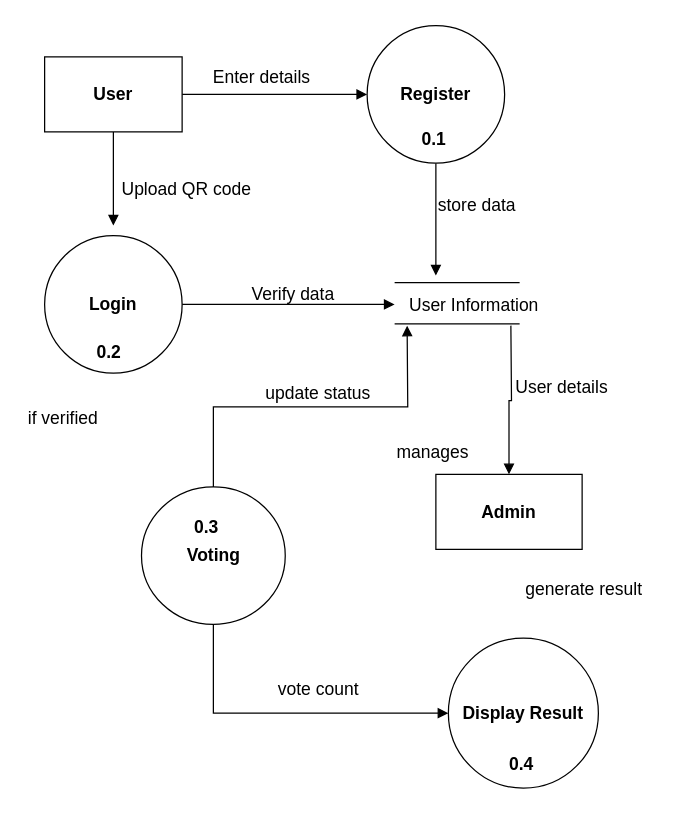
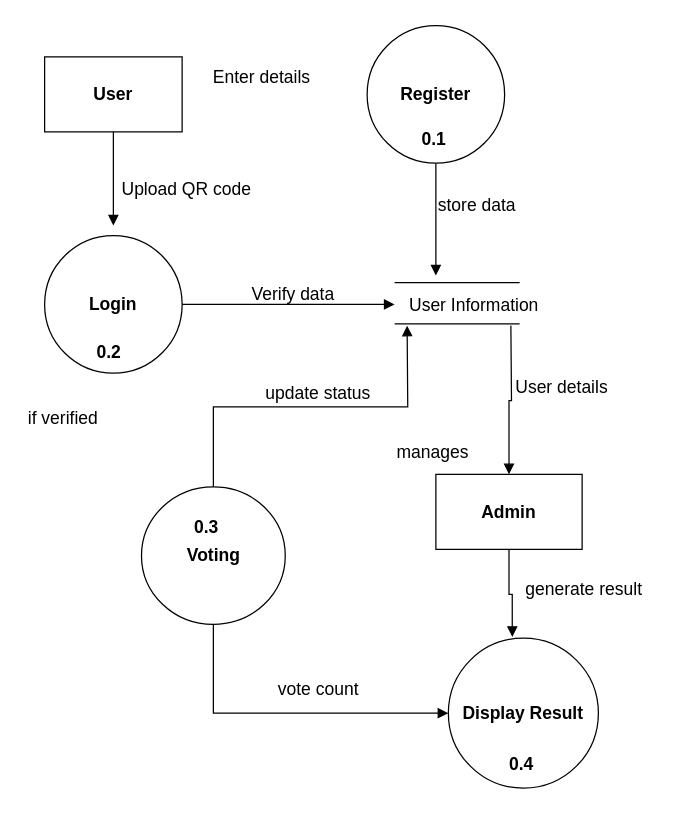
edge "User" -> "Register": removed
edge "Admin" -> "Display Result": added
